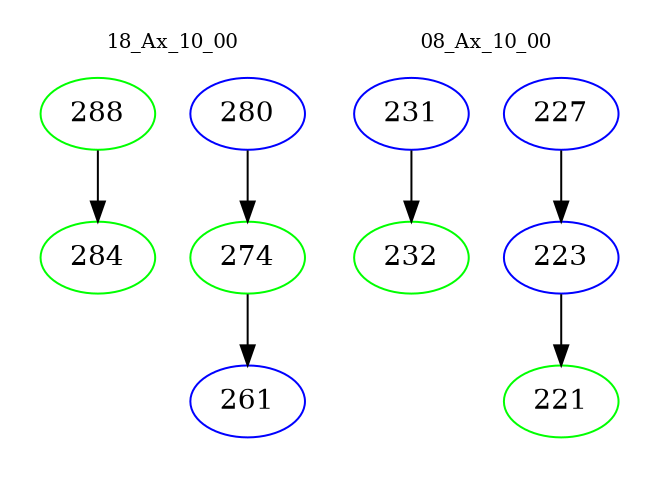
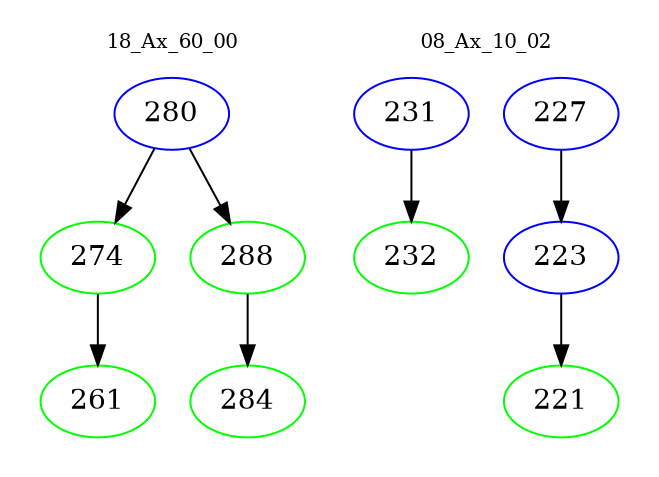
cluster "18_Ax_10_00": label "18_Ax_10_00" -> "18_Ax_60_00"
cluster "08_Ax_10_00": label "08_Ax_10_00" -> "08_Ax_10_02"
edge "280" -> "288": added
node "261": color blue -> green
